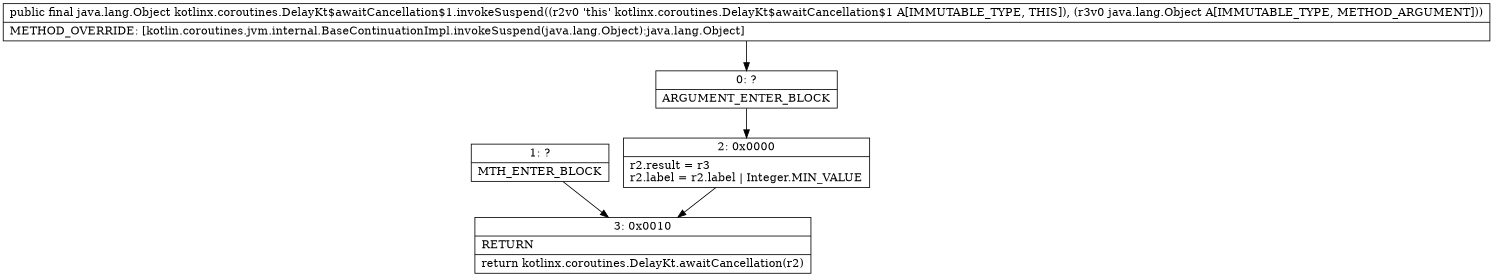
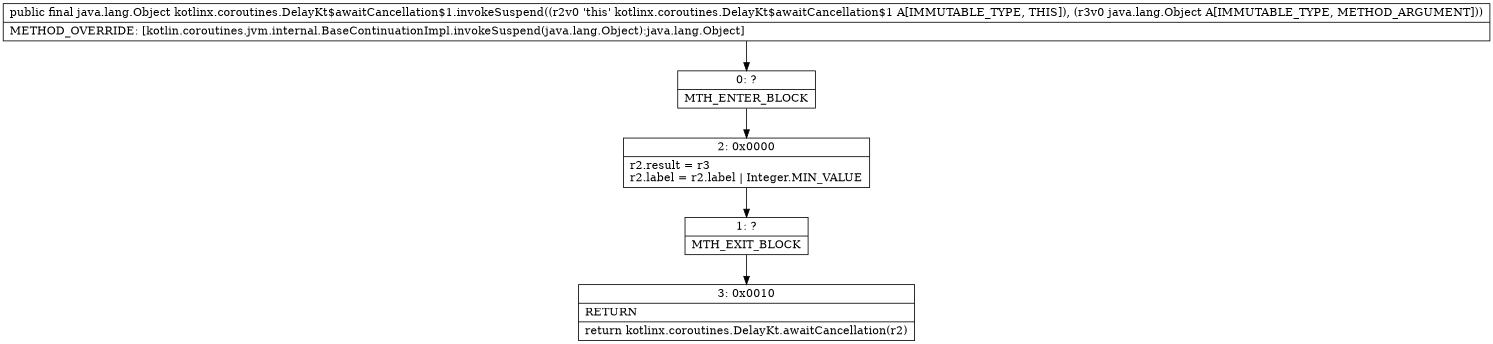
node "0: ?": text "ARGUMENT_ENTER_BLOCK" -> "MTH_ENTER_BLOCK"
node "1: ?": text "MTH_ENTER_BLOCK" -> "MTH_EXIT_BLOCK"
edge "2: 0x0000" -> "3: 0x0010": now "2: 0x0000" -> "1: ?"
